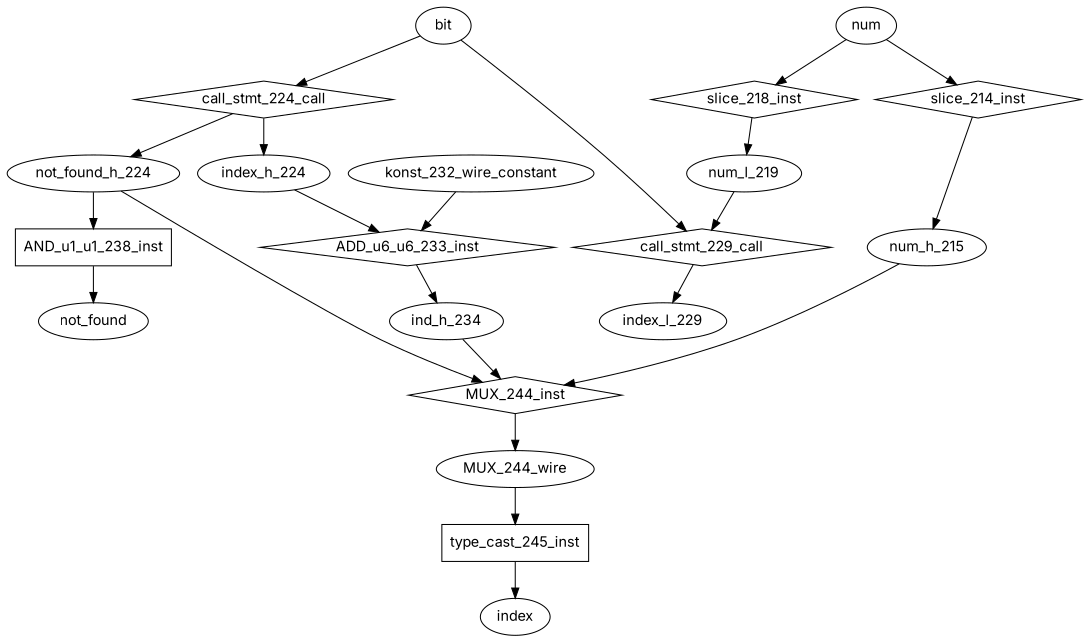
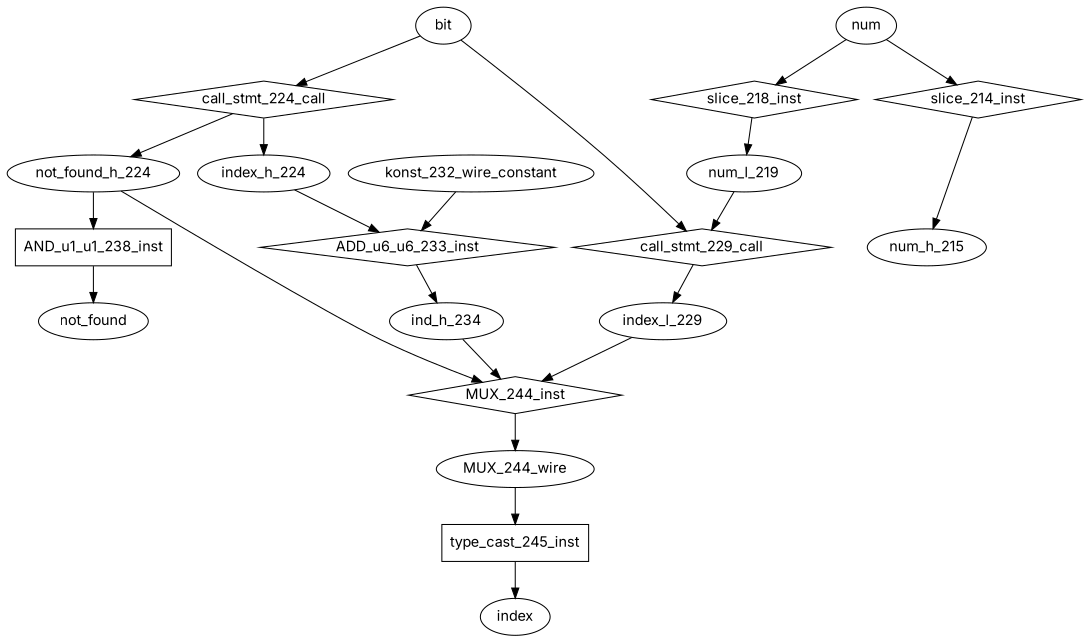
edge "num_h_215" -> "MUX_244_inst": now "index_l_229" -> "MUX_244_inst"
